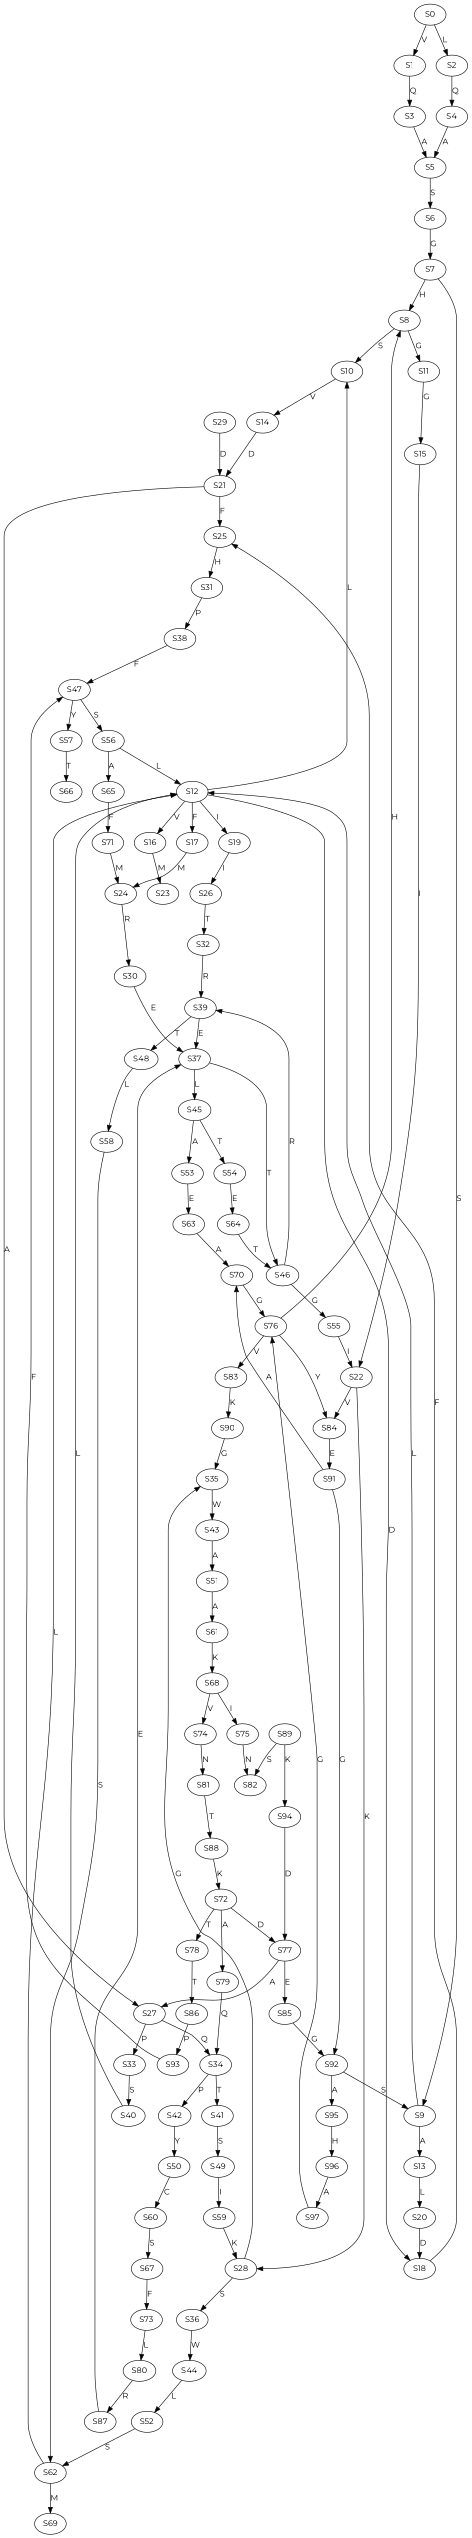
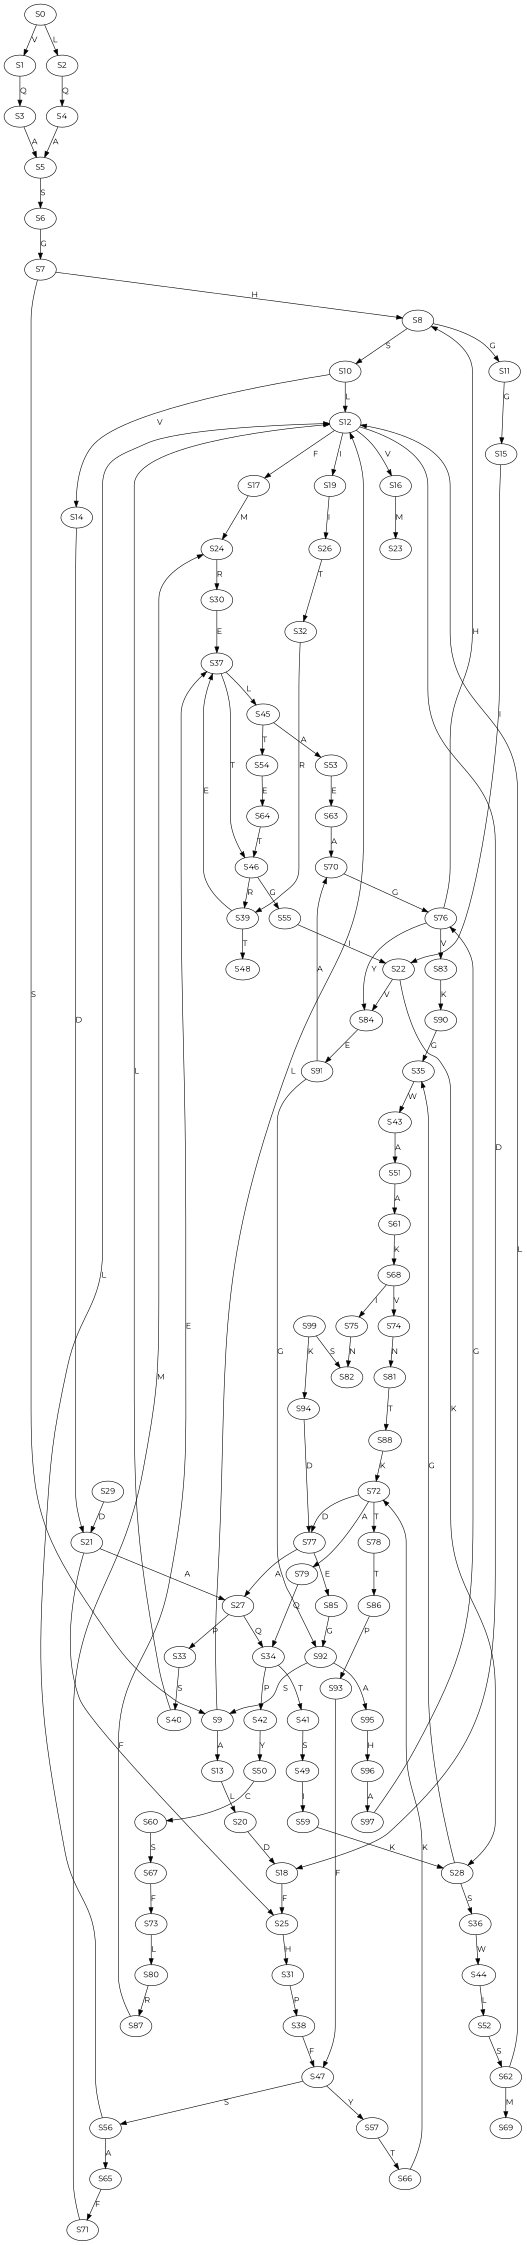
edge "S12" -> "S10": reversed
node "S58": removed
node "S89": label "S89" -> "S99"
edge "S66" -> "S72": added, label "K"
